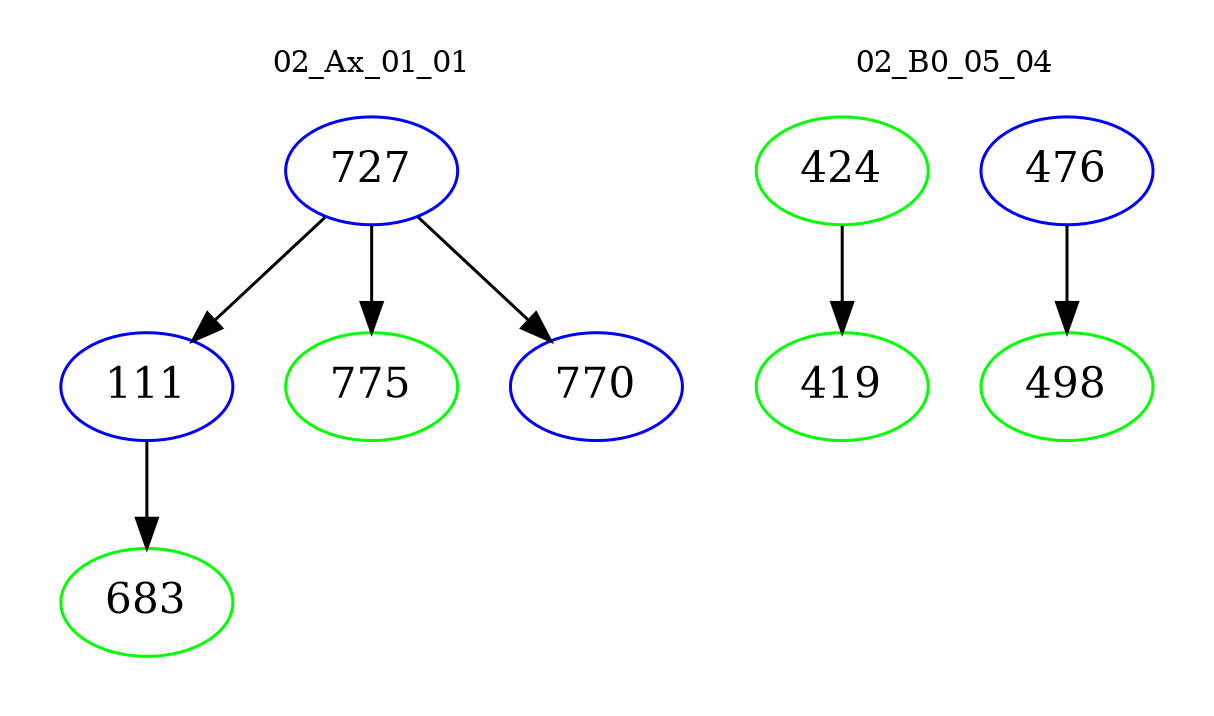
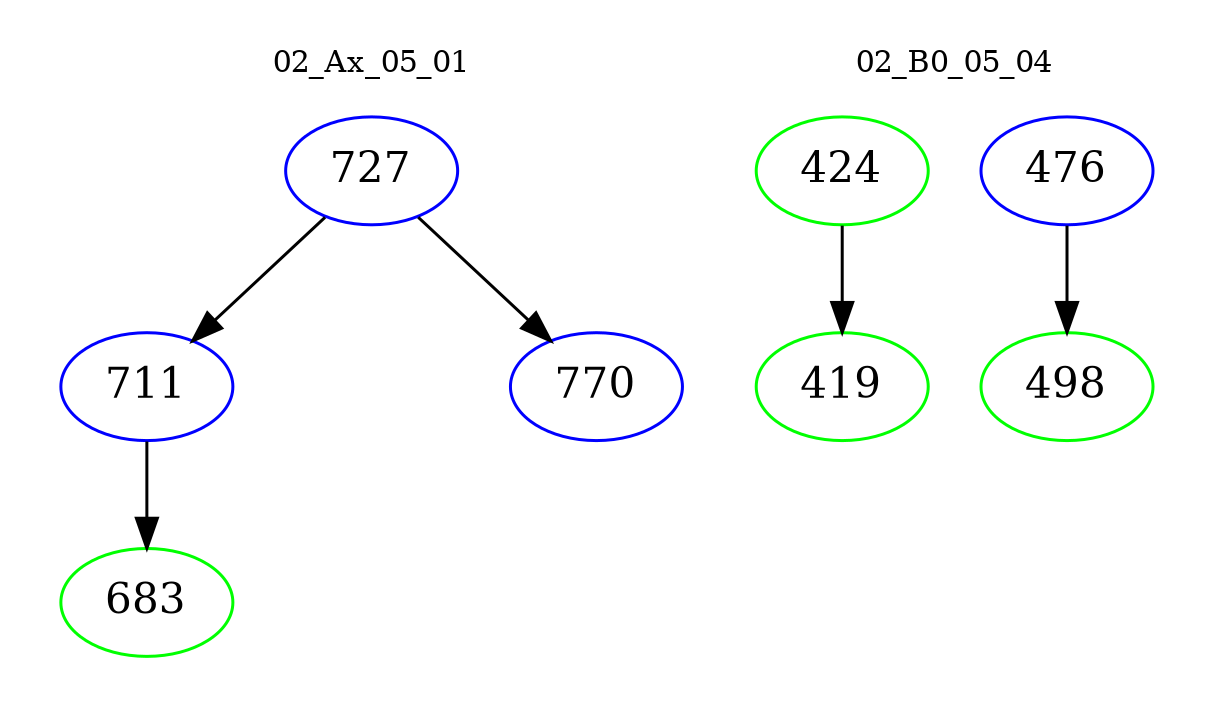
cluster "02_Ax_01_01": label "02_Ax_01_01" -> "02_Ax_05_01"
node "111": label "111" -> "711"
node "775": removed
